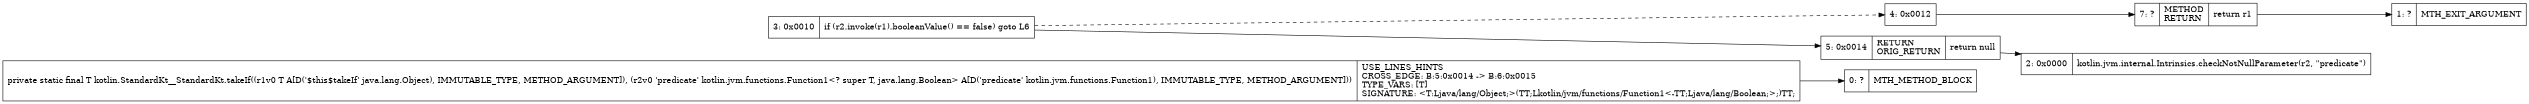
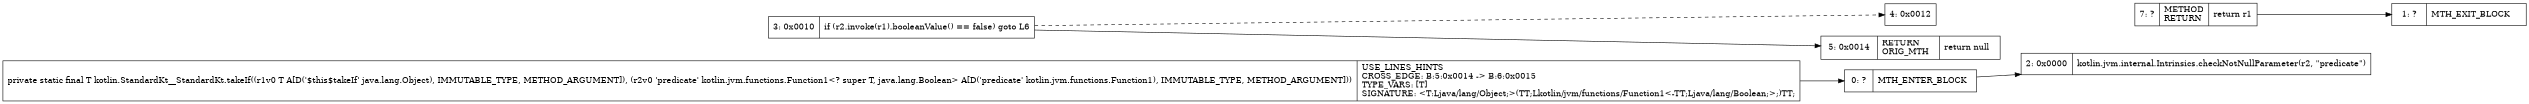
node "1: ?": text "MTH_EXIT_ARGUMENT" -> "MTH_EXIT_BLOCK"
edge "4: 0x0012" -> "7: ?": removed
node "5: 0x0014": text "ORIG_RETURN" -> "ORIG_MTH"
edge "5: 0x0014" -> "2: 0x0000": now "0: ?" -> "2: 0x0000"
node "0: ?": text "MTH_METHOD_BLOCK" -> "MTH_ENTER_BLOCK"
